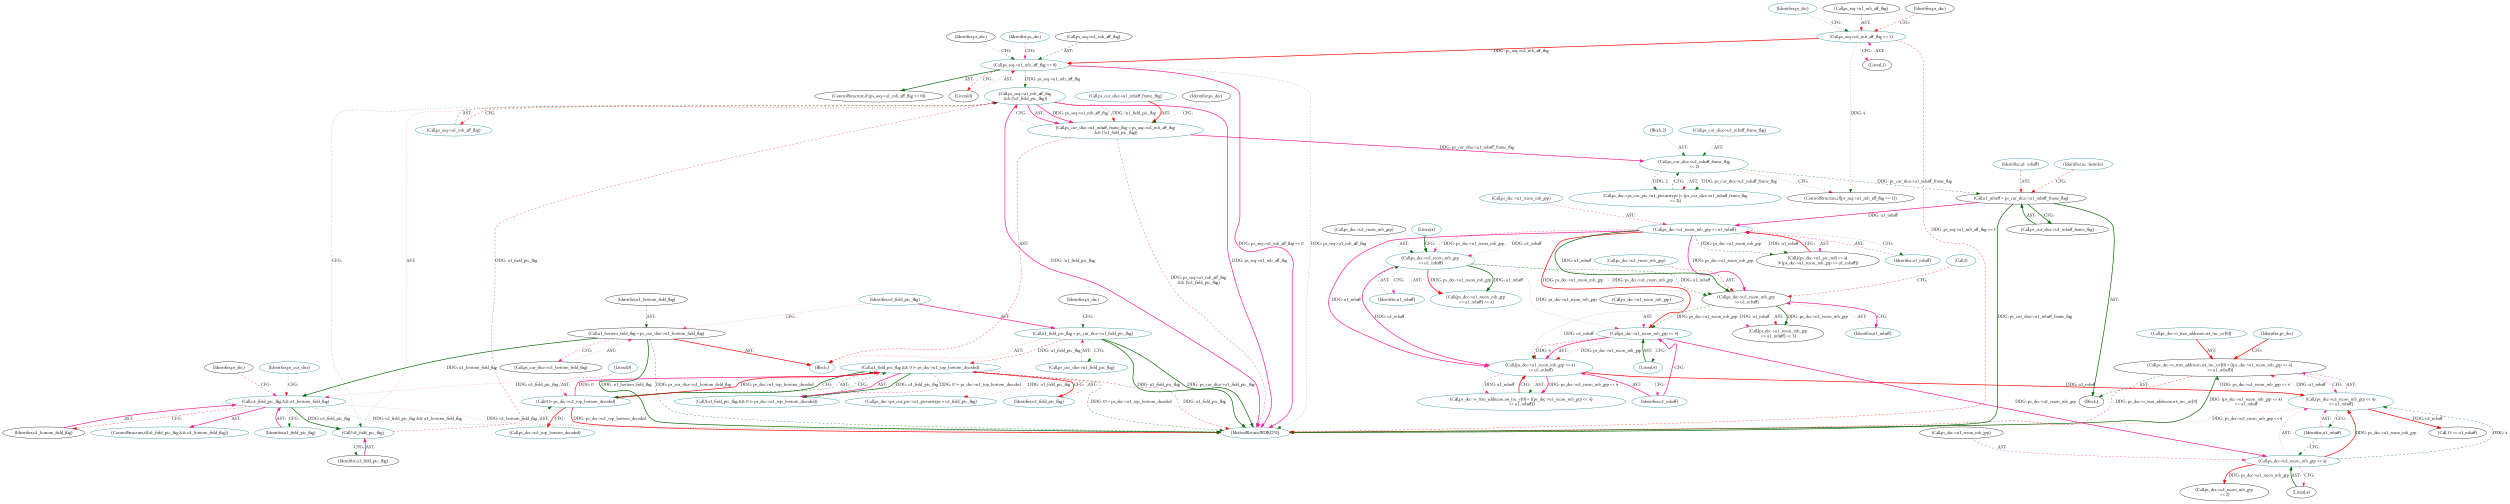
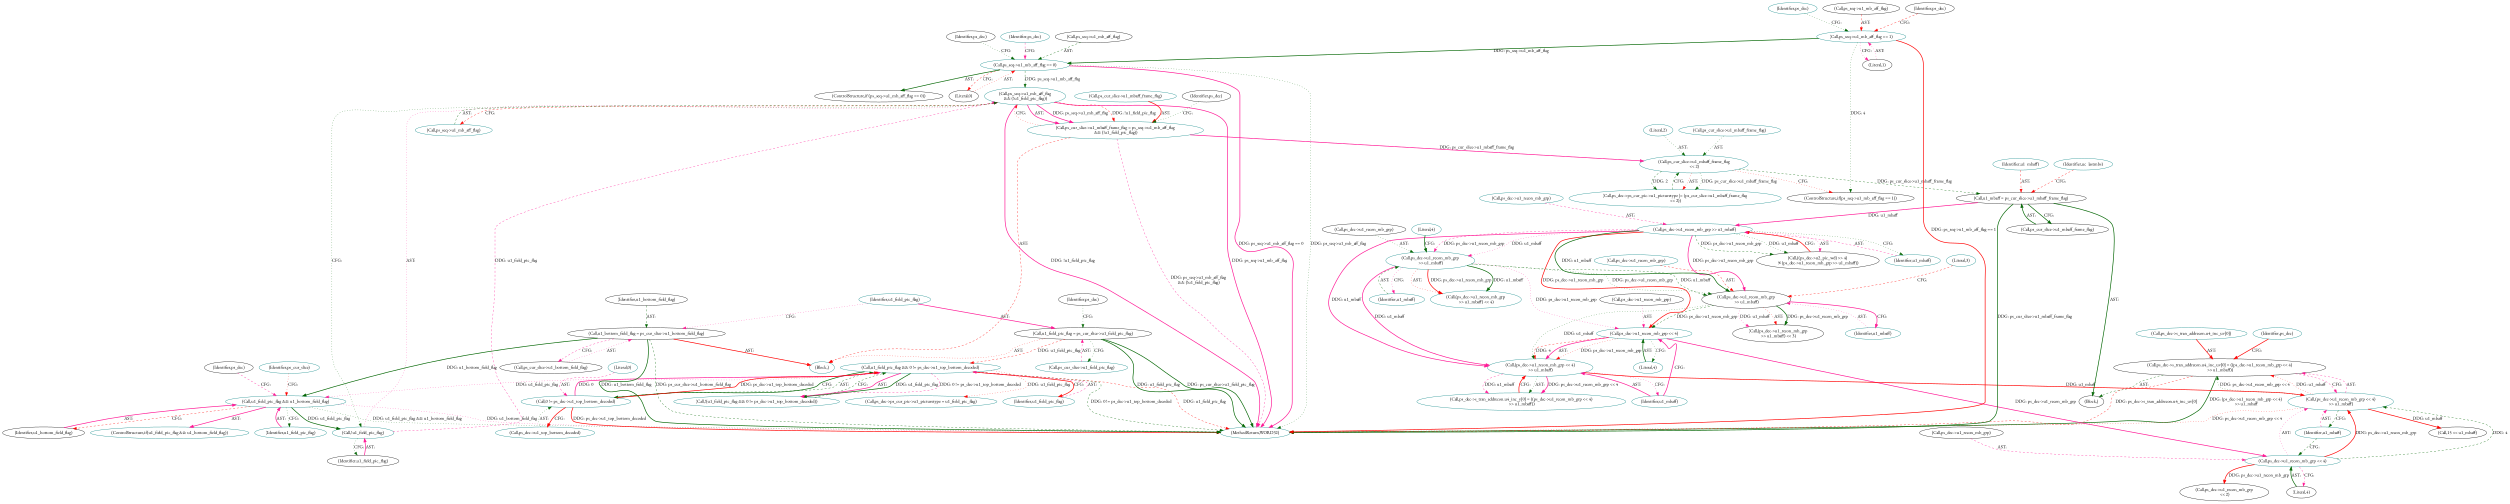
edge "(Call,ps_seq->u1_mb_aff_flag == 1)" -> "(Call,ps_seq->u1_mb_aff_flag == 0)": color red -> darkgreen
node "(Block,2)": label "(Block,2)" -> "(Literal,2)"
node "(Call,3)": label "(Call,3)" -> "(Literal,3)"
node "(Call,u1_field_pic_flag = ps_cur_slice->u1_field_pic_flag)": color teal -> black
edge "(Call,ps_seq->u1_mb_aff_flag == 1)" -> "(MethodReturn,WORD32)": style dashed -> bold
